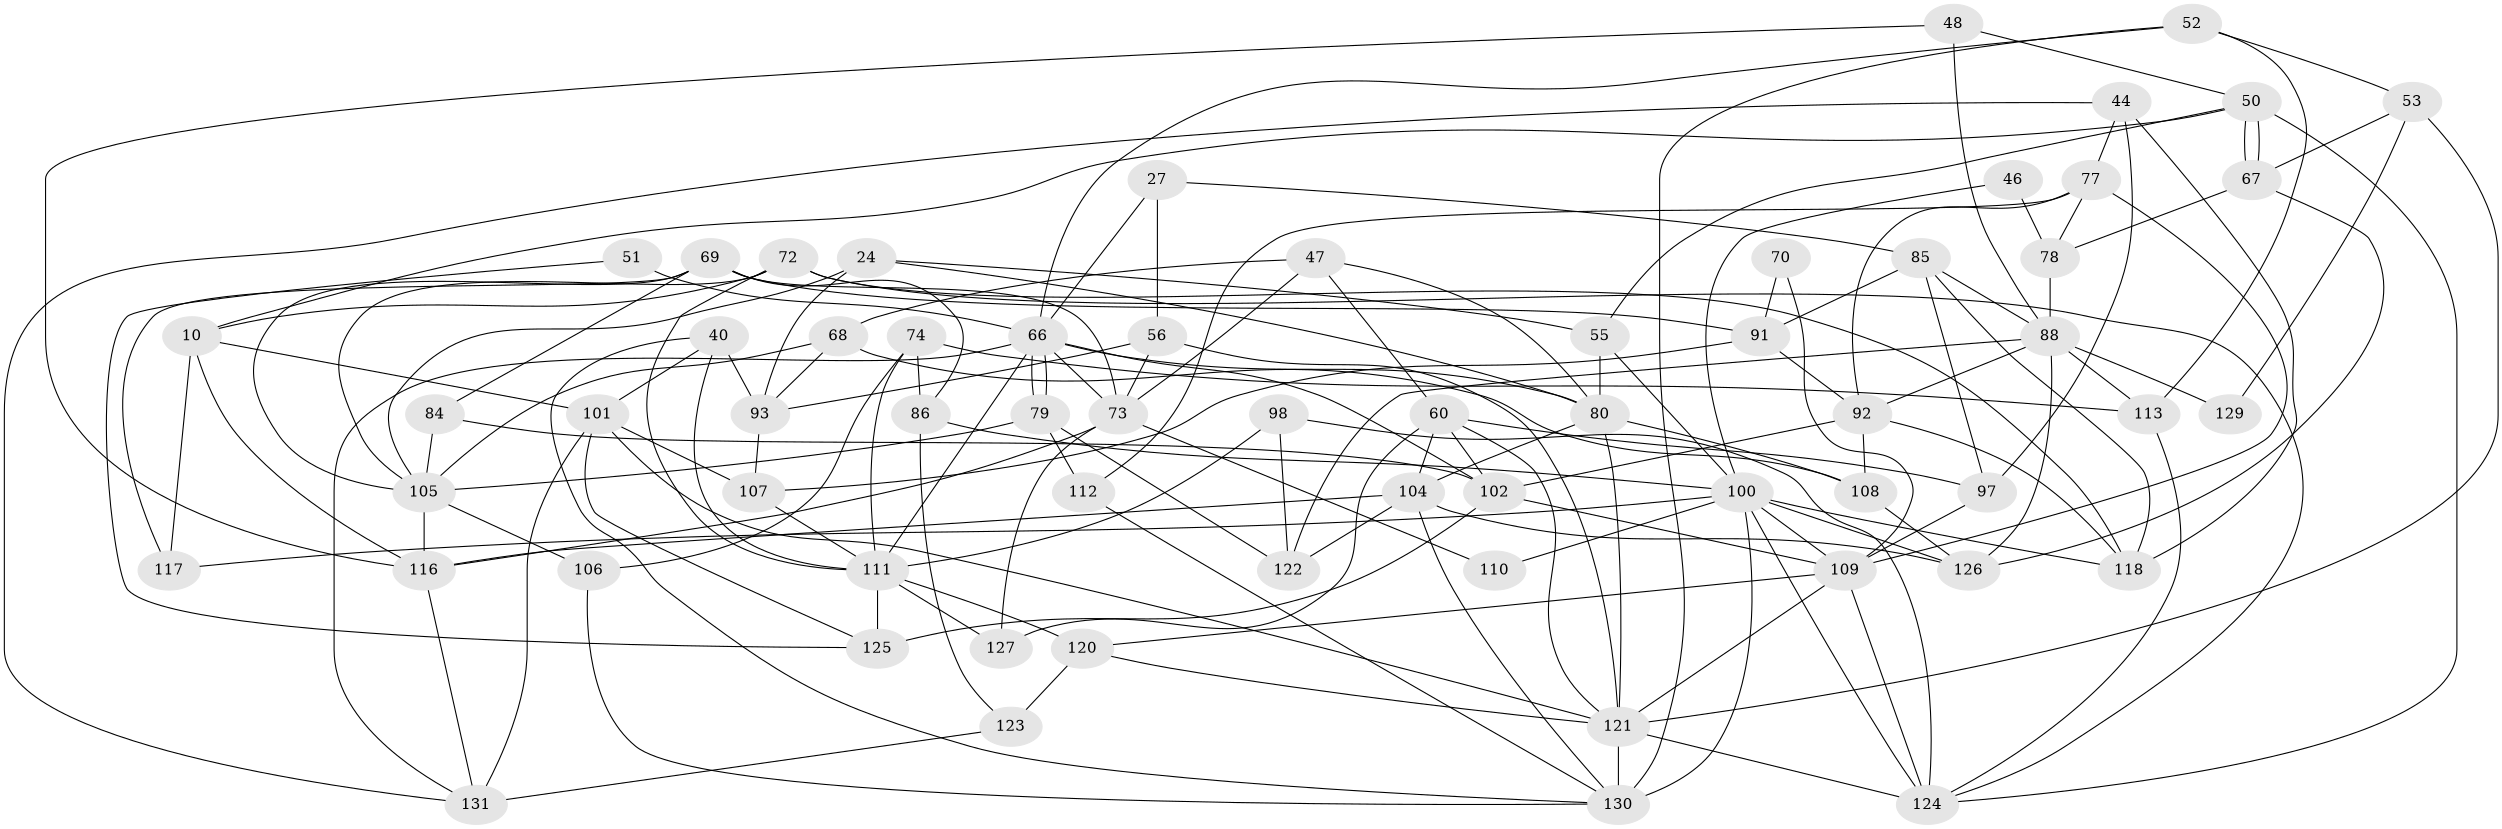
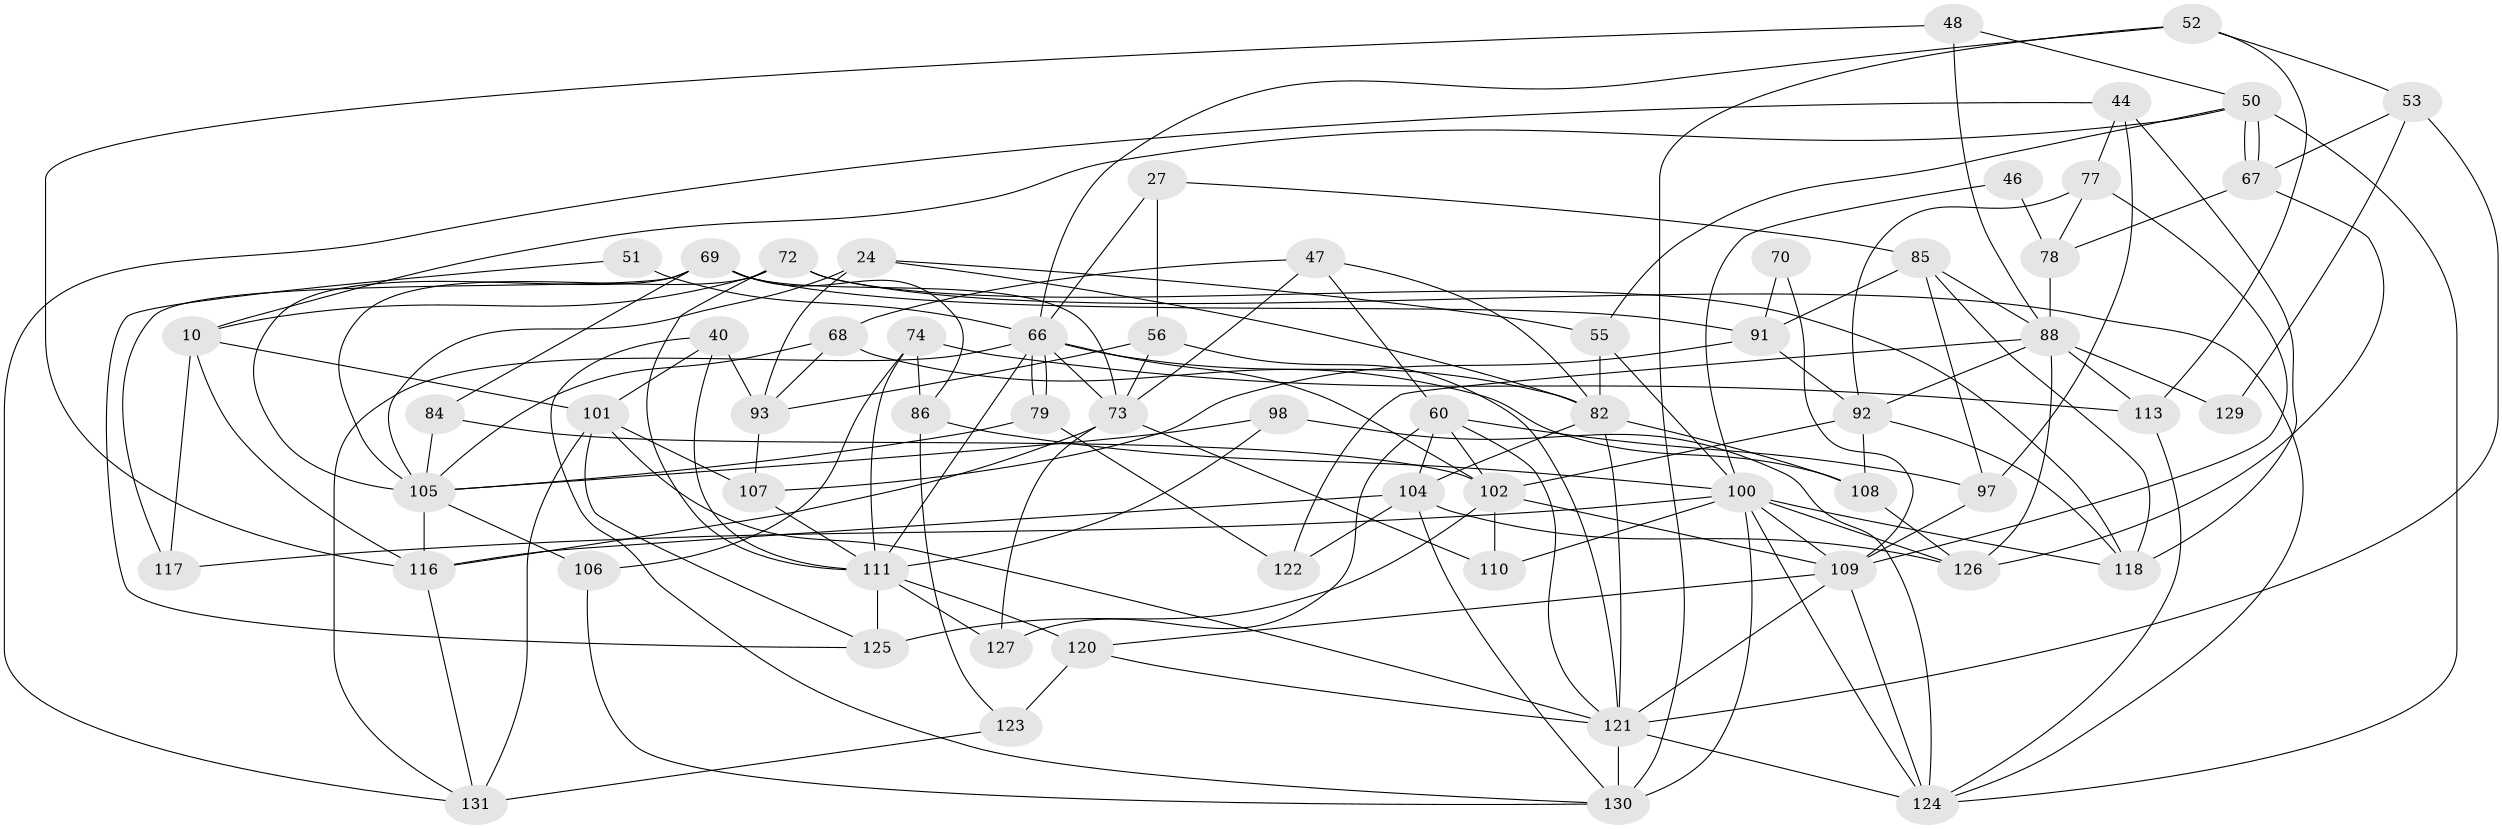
node "80": label "80" -> "82"
node "112": removed
edge "98" -- "122": now "98" -- "105"
edge "102" -- "110": added
